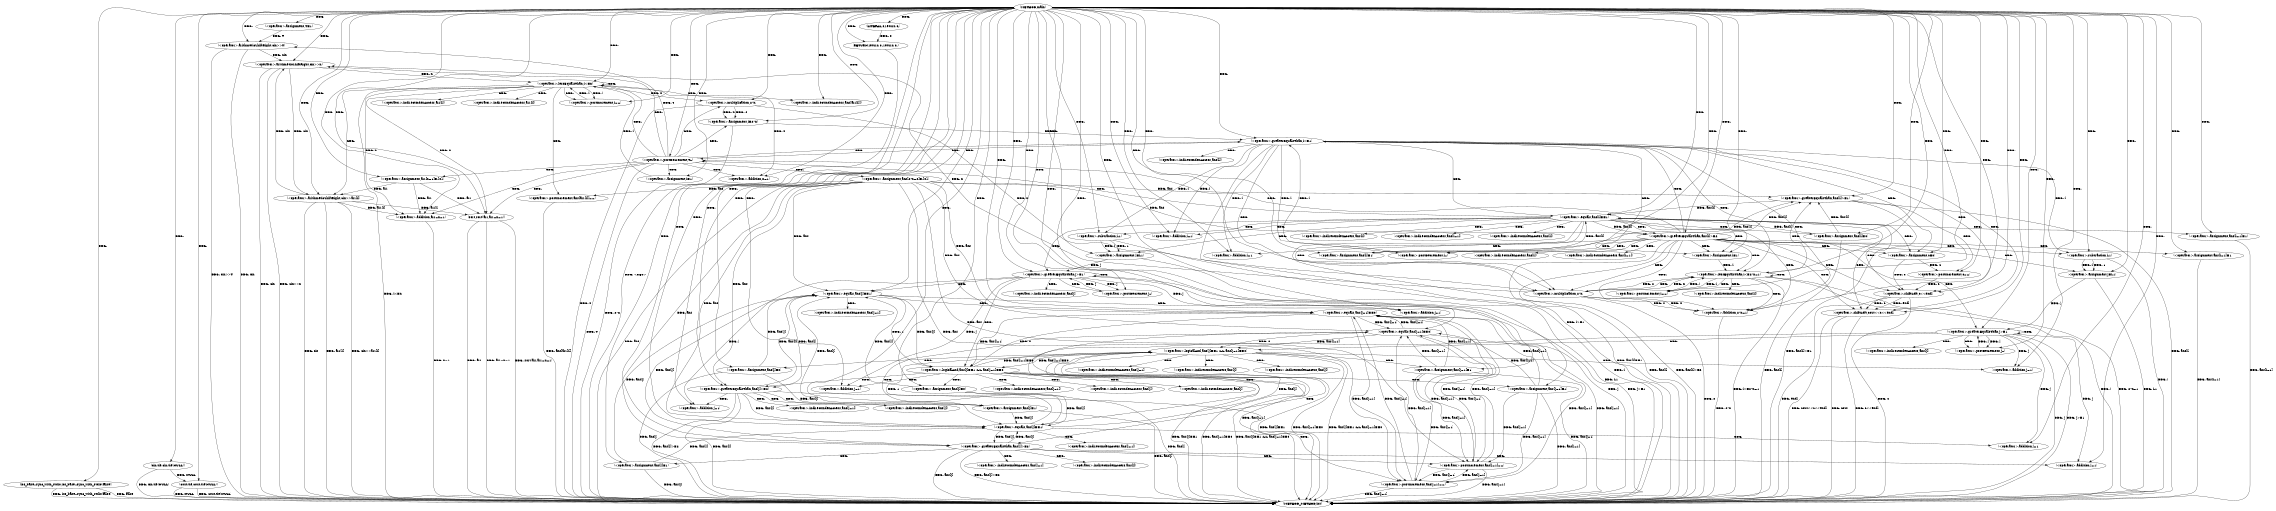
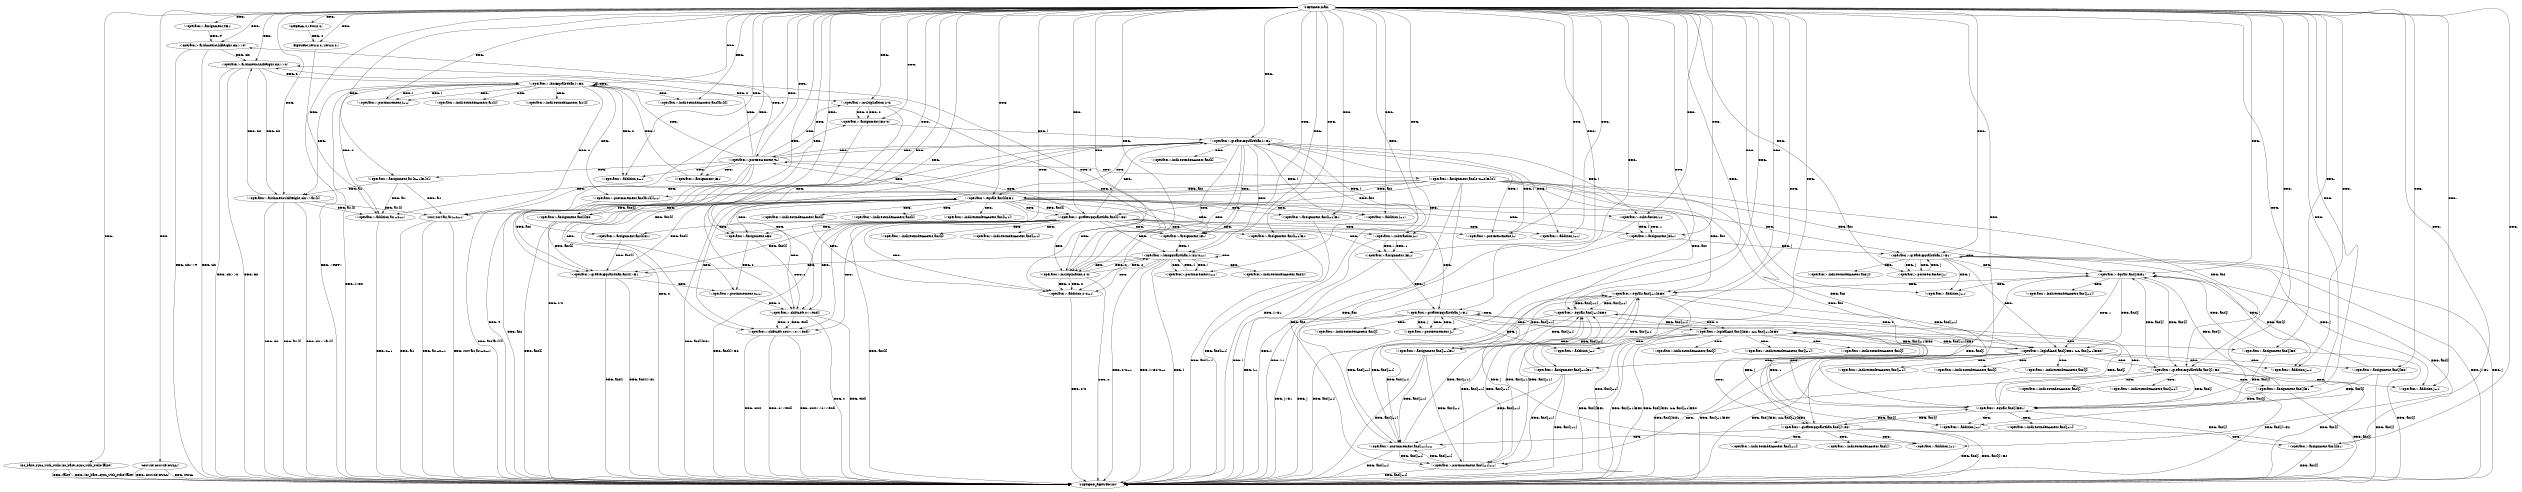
edge "(<operator>.assignment,ans[2*n+2]={0})" -> "(<operator>.equals,ans[i]==1)": added, label "DDG: ans"
node "(cin.tie,cin.tie(NULL))": removed
node "(METHOD_METHOD,int)": label "(METHOD_METHOD,int)" -> "(METHOD_RETURN,int)"
